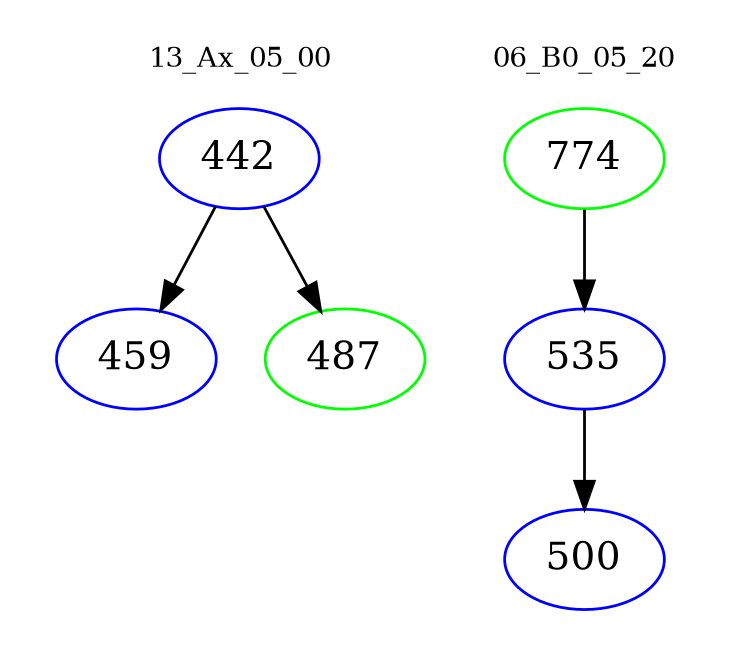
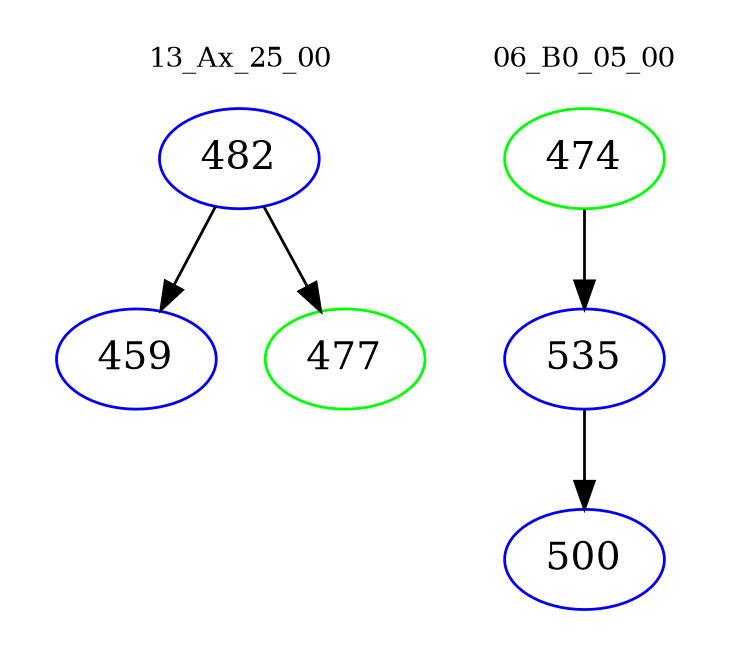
cluster "13_Ax_05_00": label "13_Ax_05_00" -> "13_Ax_25_00"
cluster "06_B0_05_20": label "06_B0_05_20" -> "06_B0_05_00"
node "442": label "442" -> "482"
node "774": label "774" -> "474"
node "487": label "487" -> "477"
